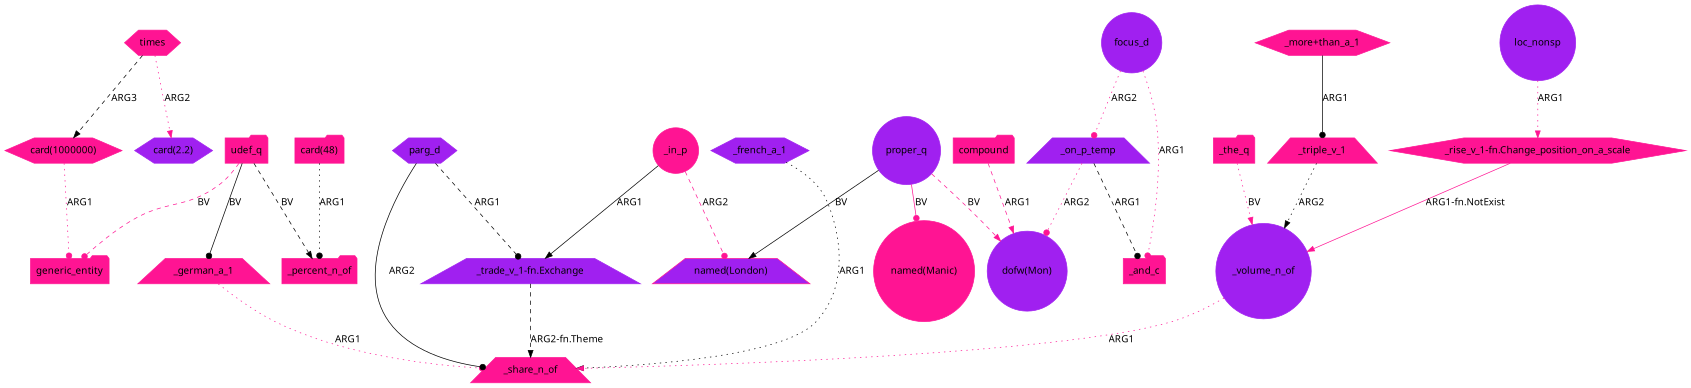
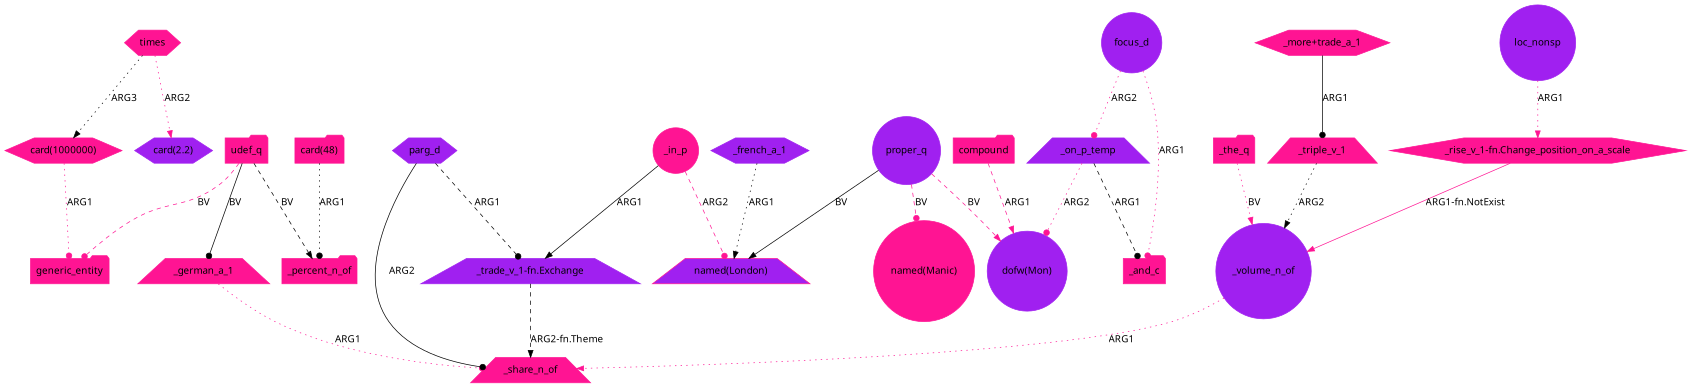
node "_more+than_a_1": label "_more+than_a_1" -> "_more+trade_a_1"
edge "times" -> "card(1000000)": style dashed -> dotted
edge "proper_q" -> "named(Manic)": style solid -> dashed
edge "_french_a_1" -> "_share_n_of": now "_french_a_1" -> "named(London)"
